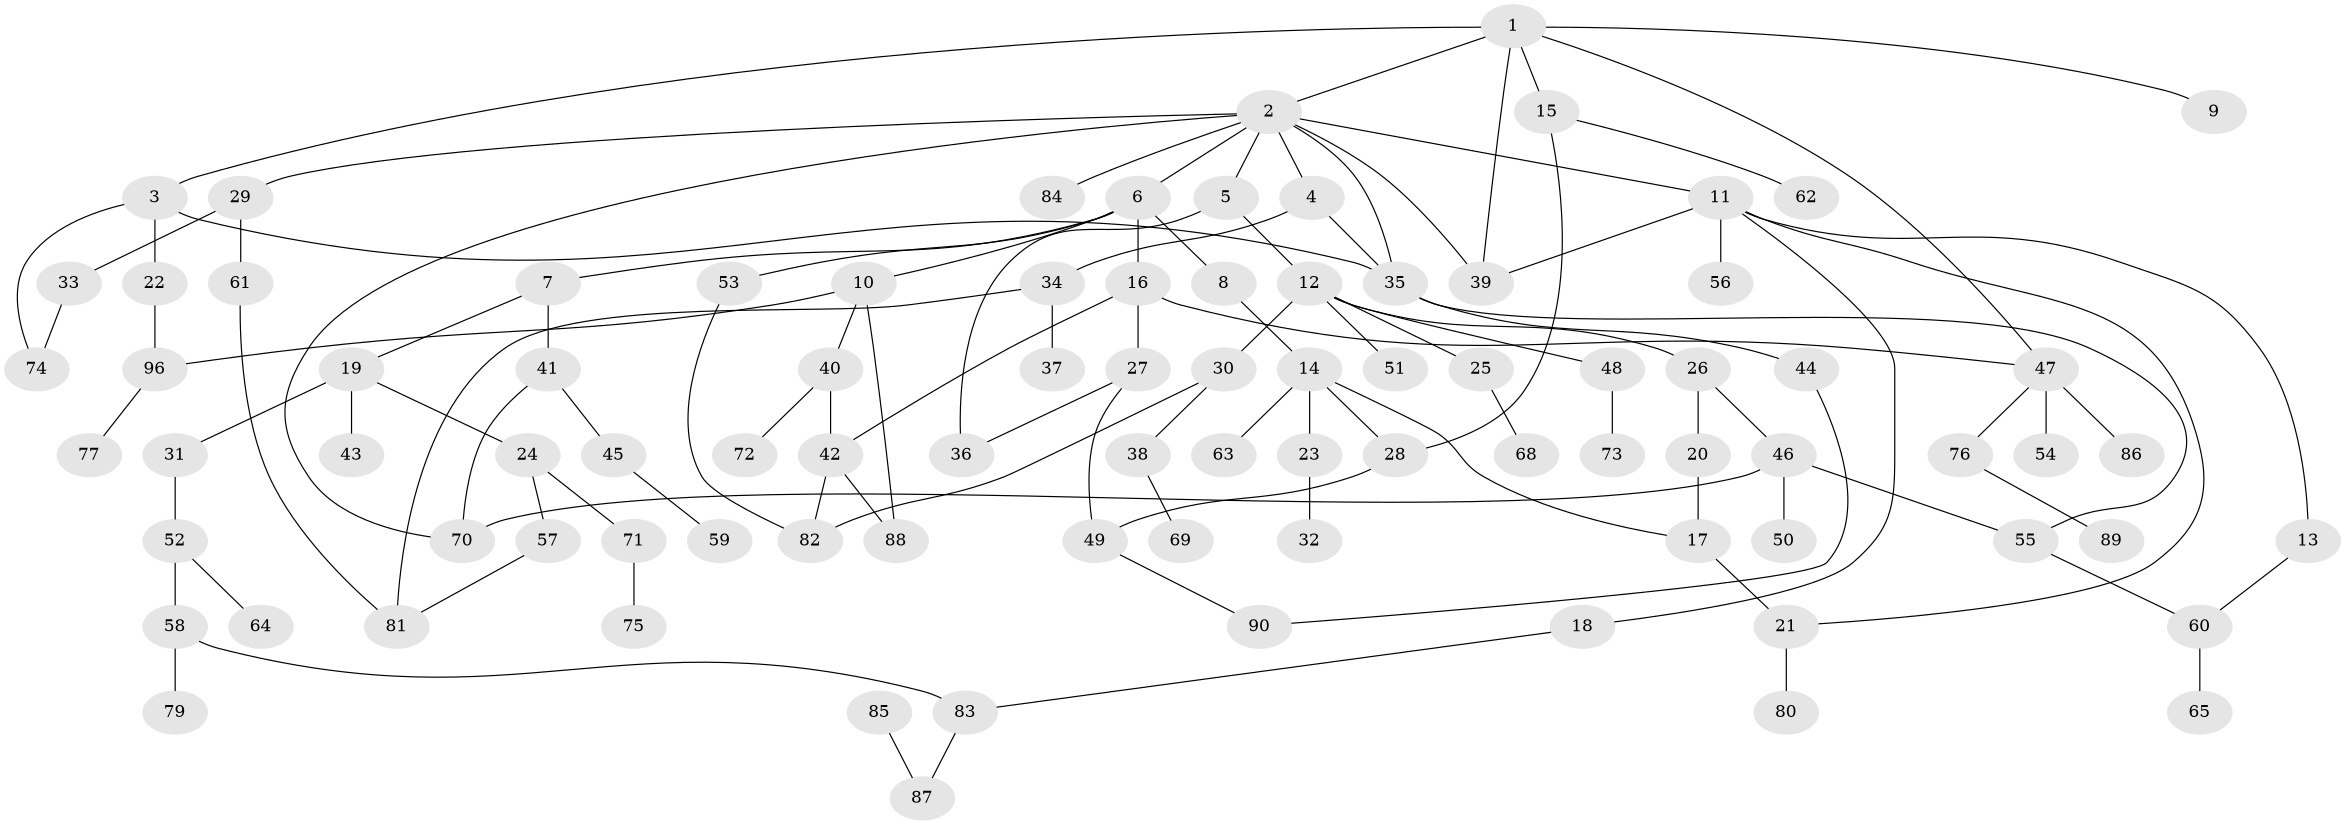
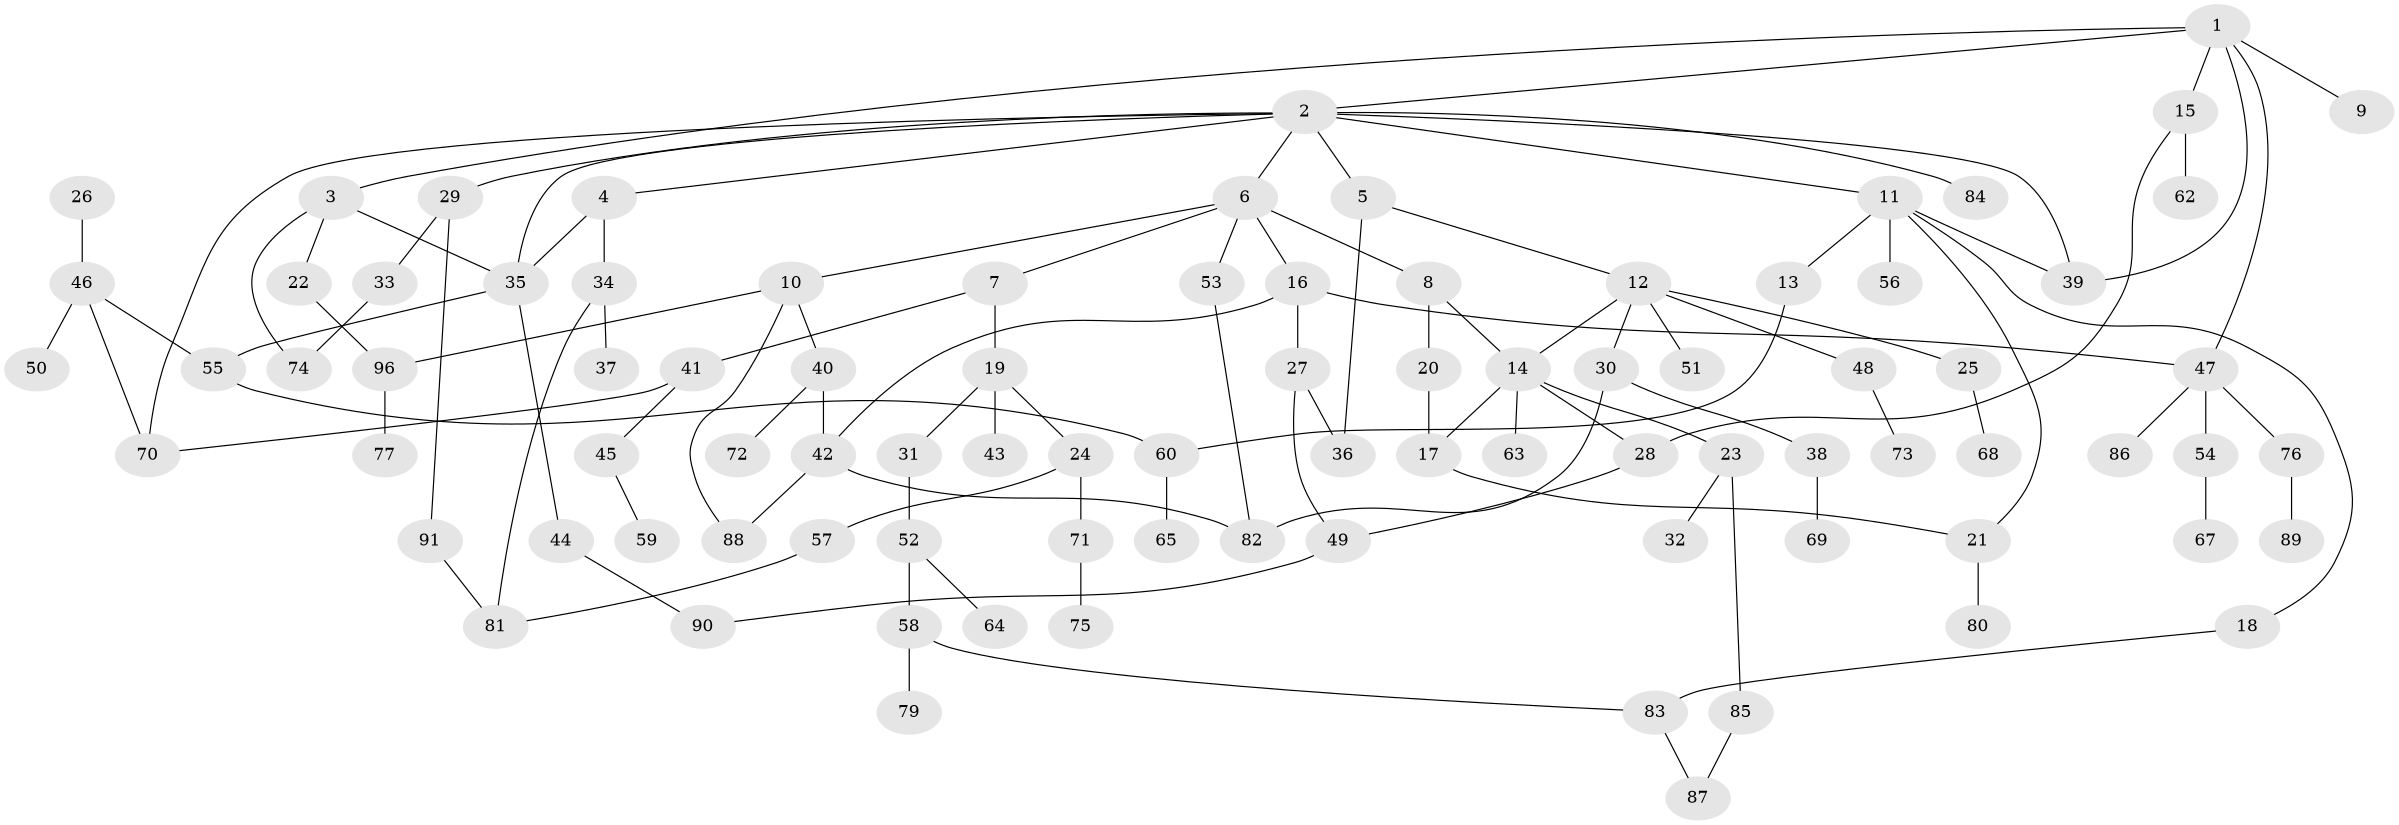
node "61": label "61" -> "91"
edge "12" -- "26": now "12" -- "14"
edge "26" -- "20": now "8" -- "20"
node "67": added
edge "23" -- "85": added
